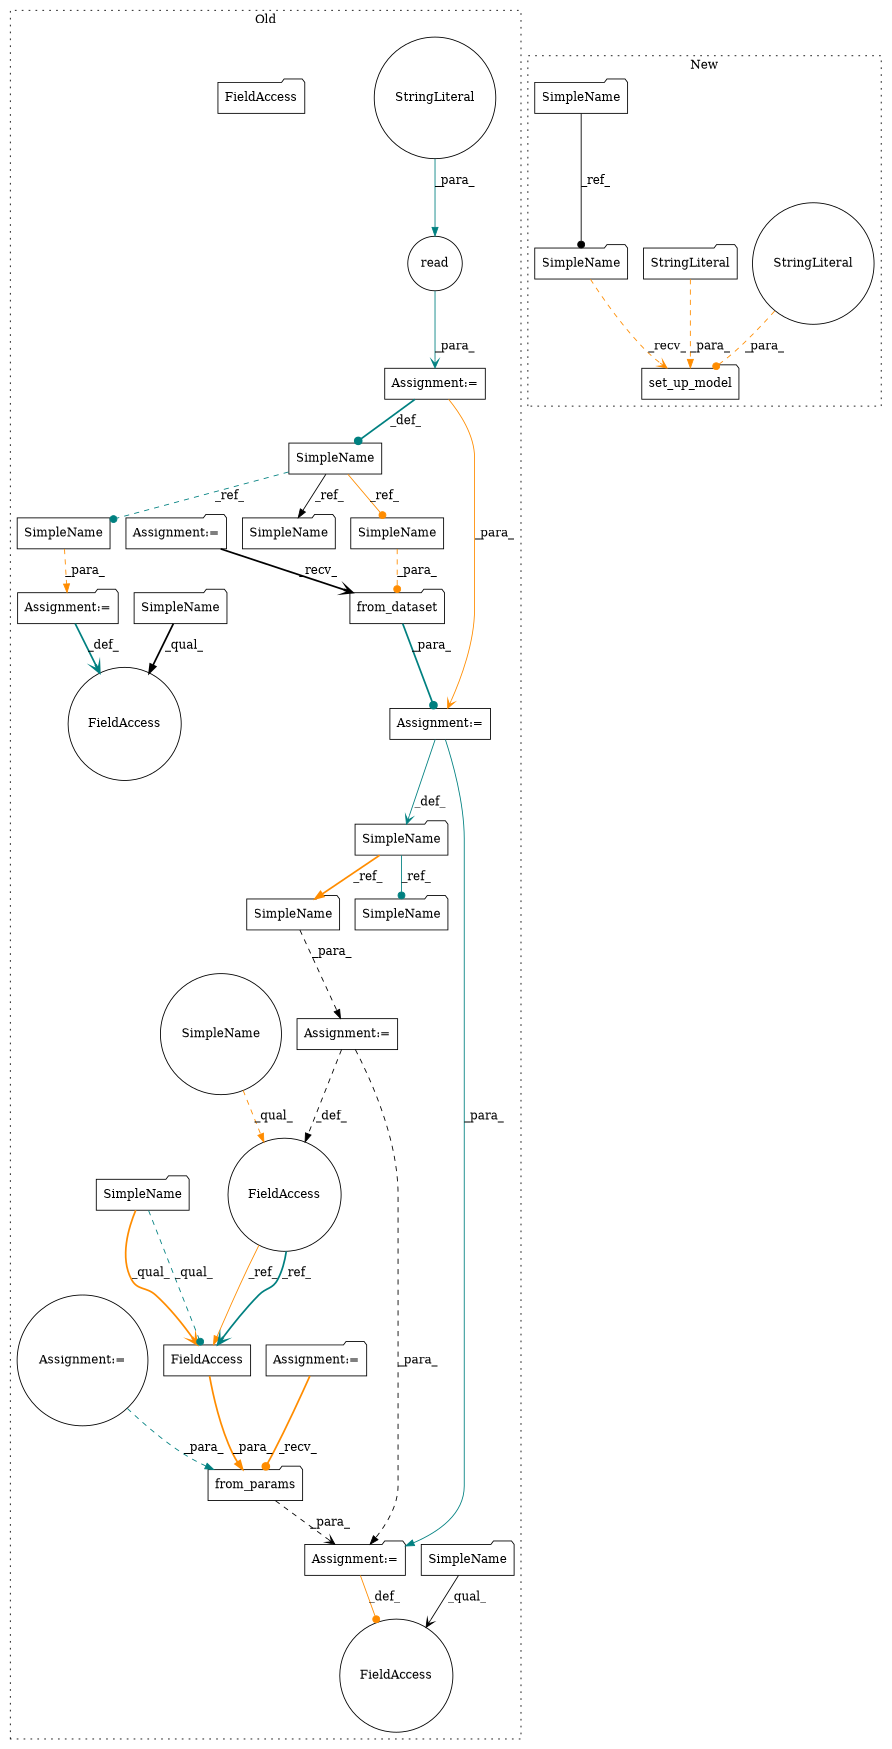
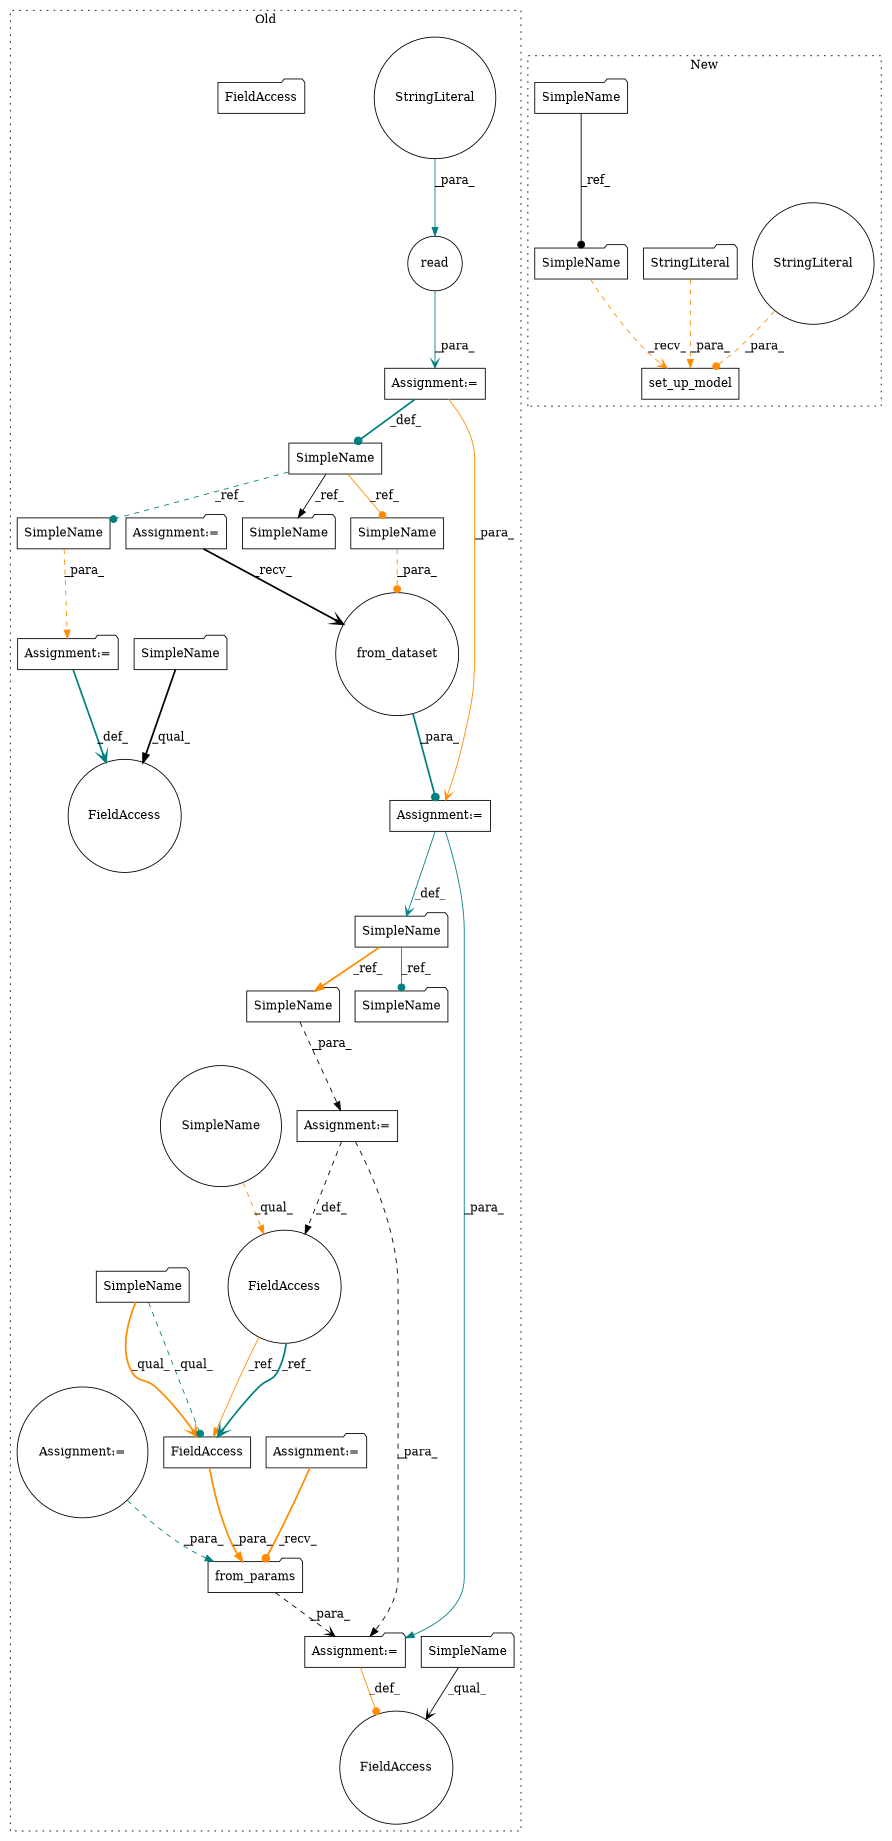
node "set_up_model": shape folder -> box
node "from_dataset": shape folder -> circle
